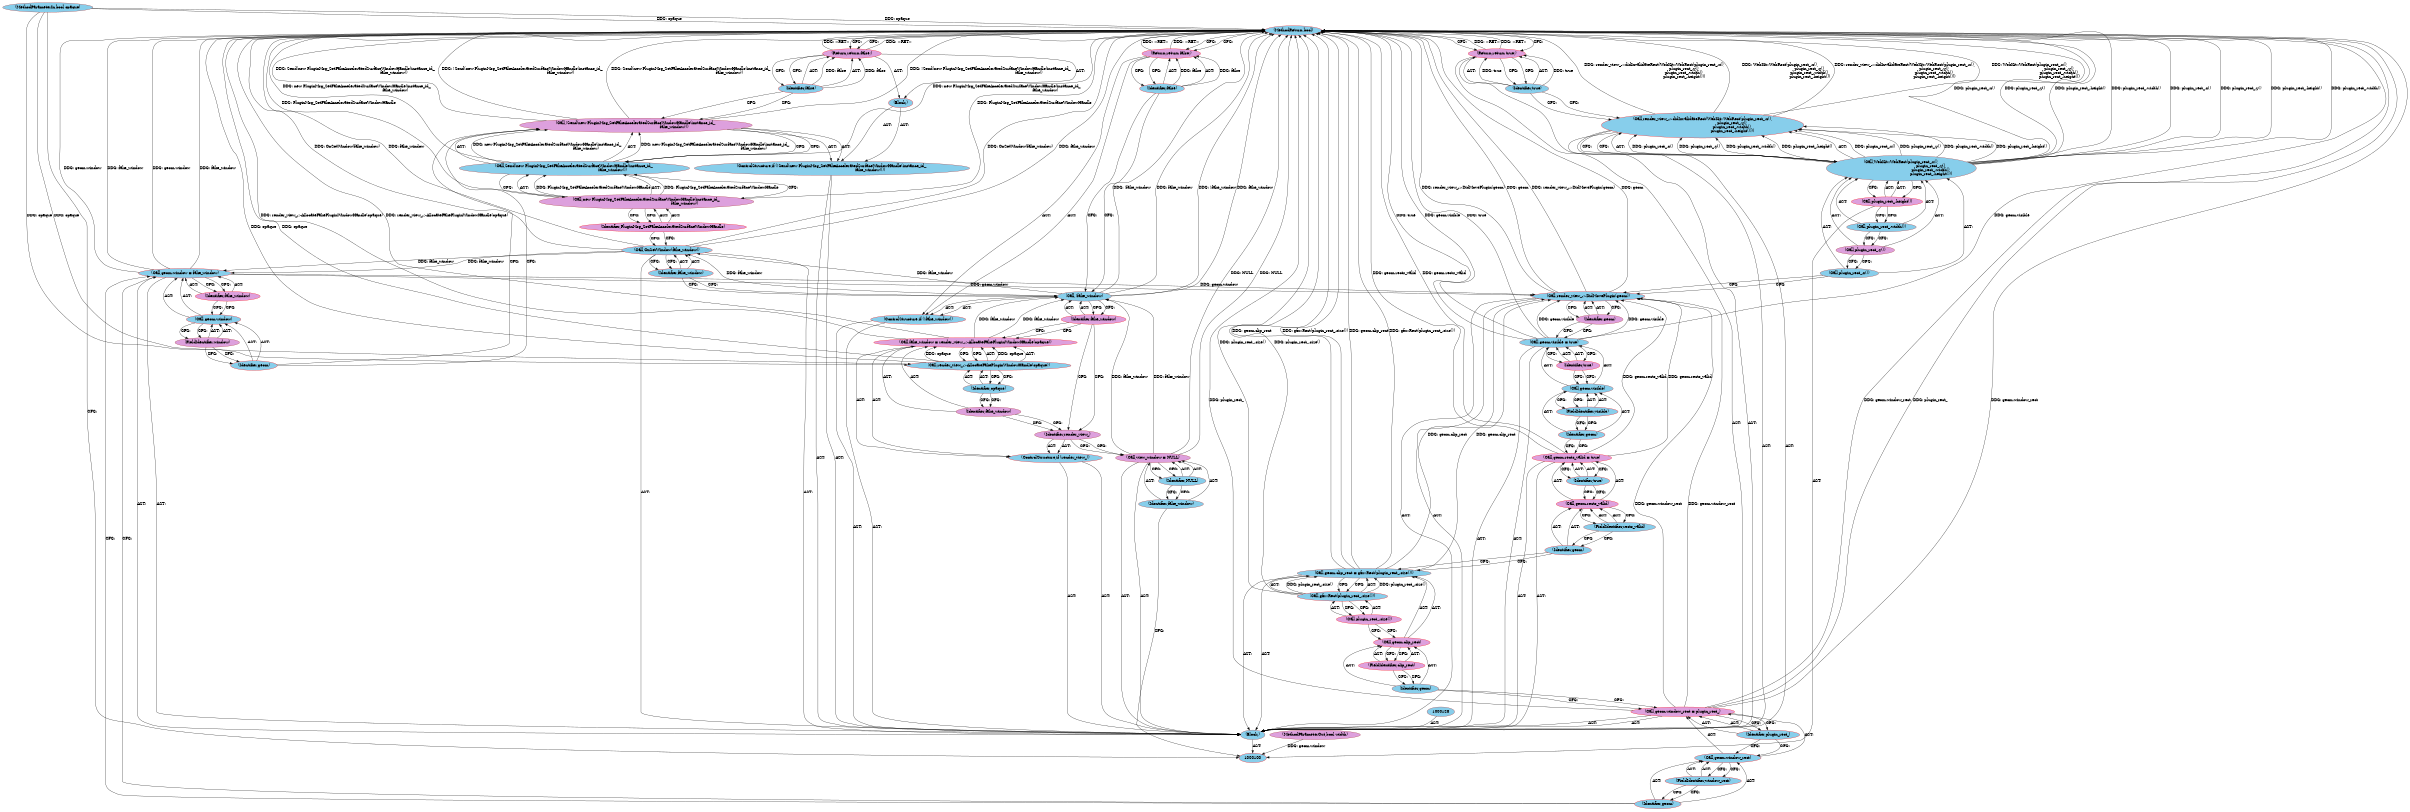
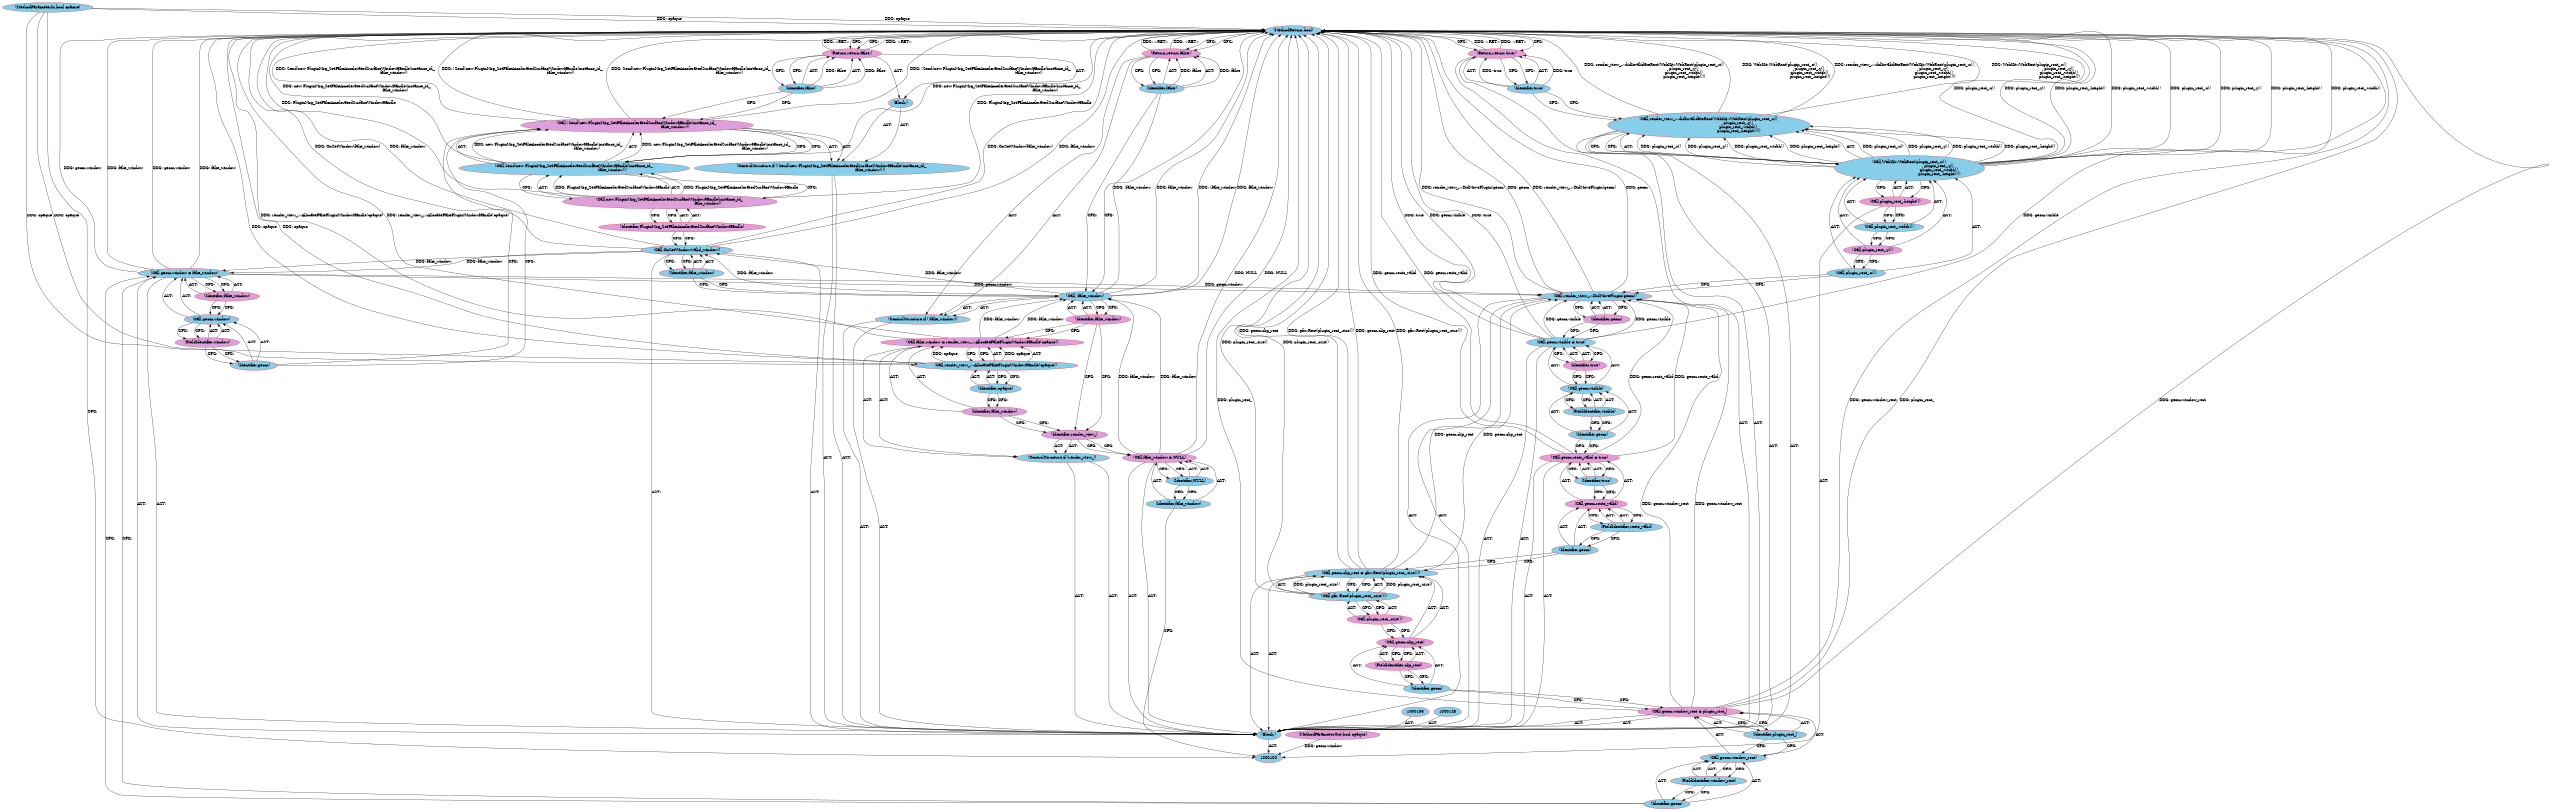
node "(Call,OnSetWindow(fake_window))": label "(Call,OnSetWindow(fake_window))" -> "(Call,OnSetWindow(valid_window))"
node "(Call,view_window = NULL)": label "(Call,view_window = NULL)" -> "(Call,fake_window = NULL)"
node "1000103": added
node "(MethodParameterOut,bool width)": label "(MethodParameterOut,bool width)" -> "(MethodParameterOut,bool opaque)"
